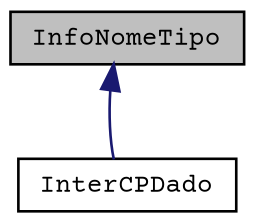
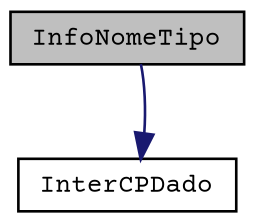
edge "InterCPDado" -> "InfoNomeTipo": reversed
